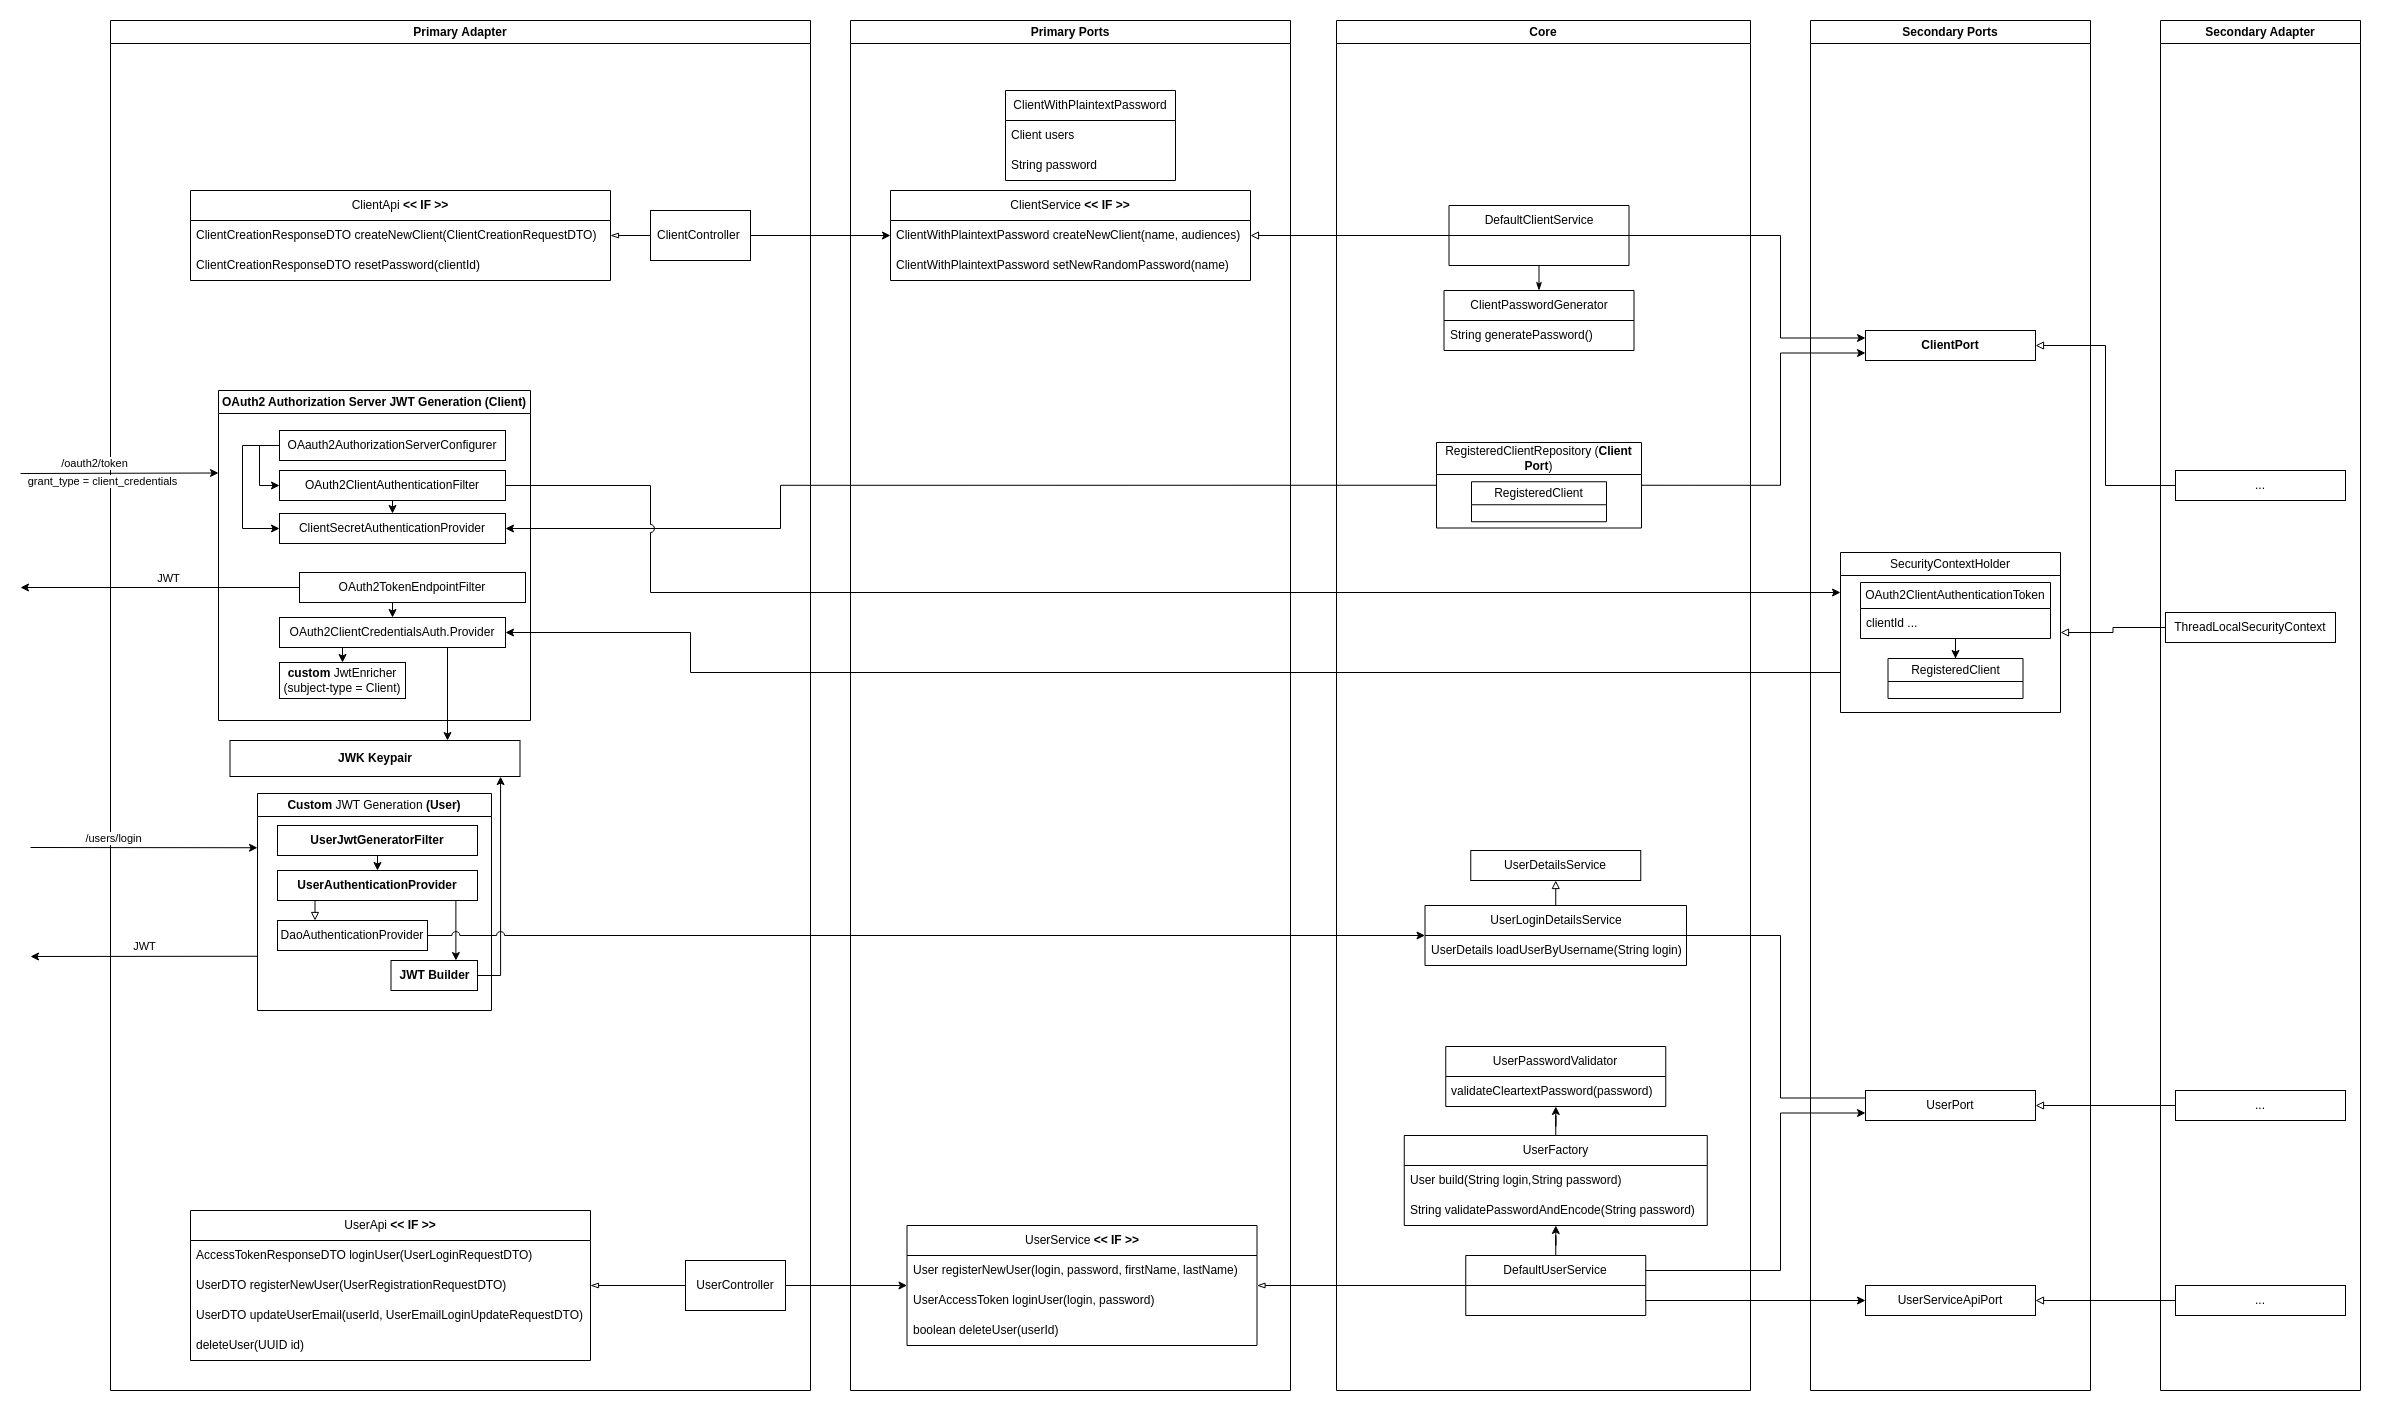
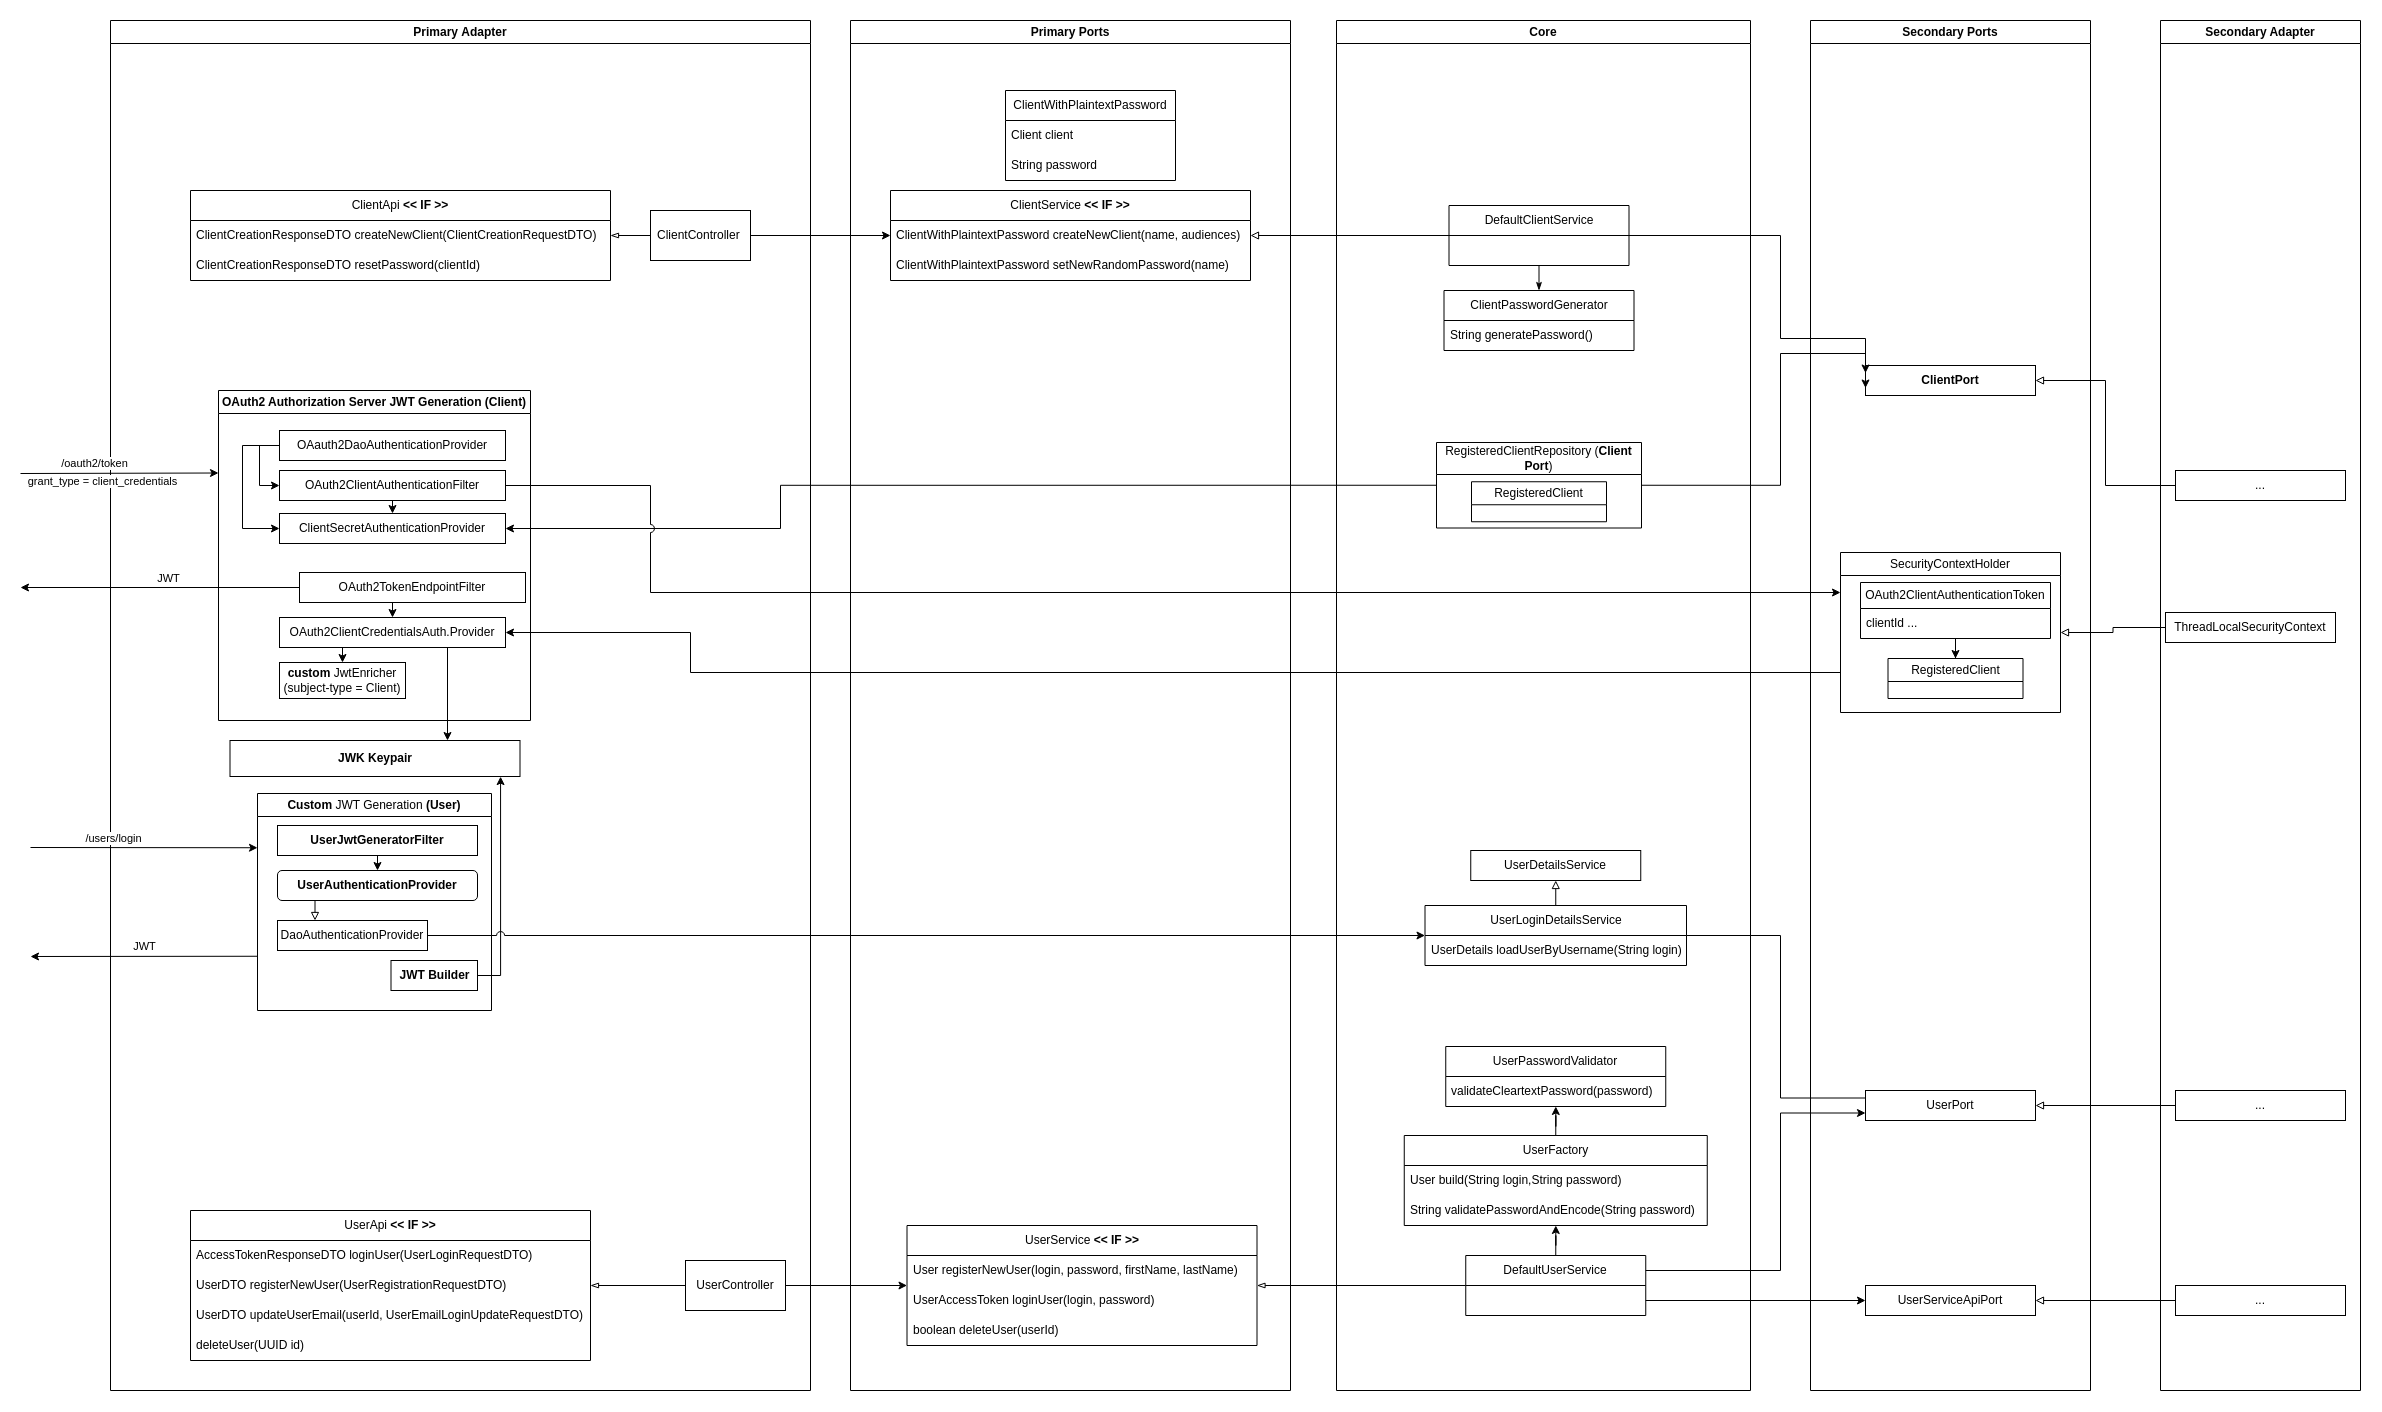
node "Client users": label "Client users" -> "Client client"
node "ClientPort": moved (1951, 346) -> (1951, 381)
node "OAauth2AuthorizationServerConfigurer": label "OAauth2AuthorizationServerConfigurer" -> "OAauth2DaoAuthenticationProvider"
node "UserAuthenticationProvider": shape rectangle -> rounded rectangle
edge "UserAuthenticationProvider" -> "JWT Builder": removed
